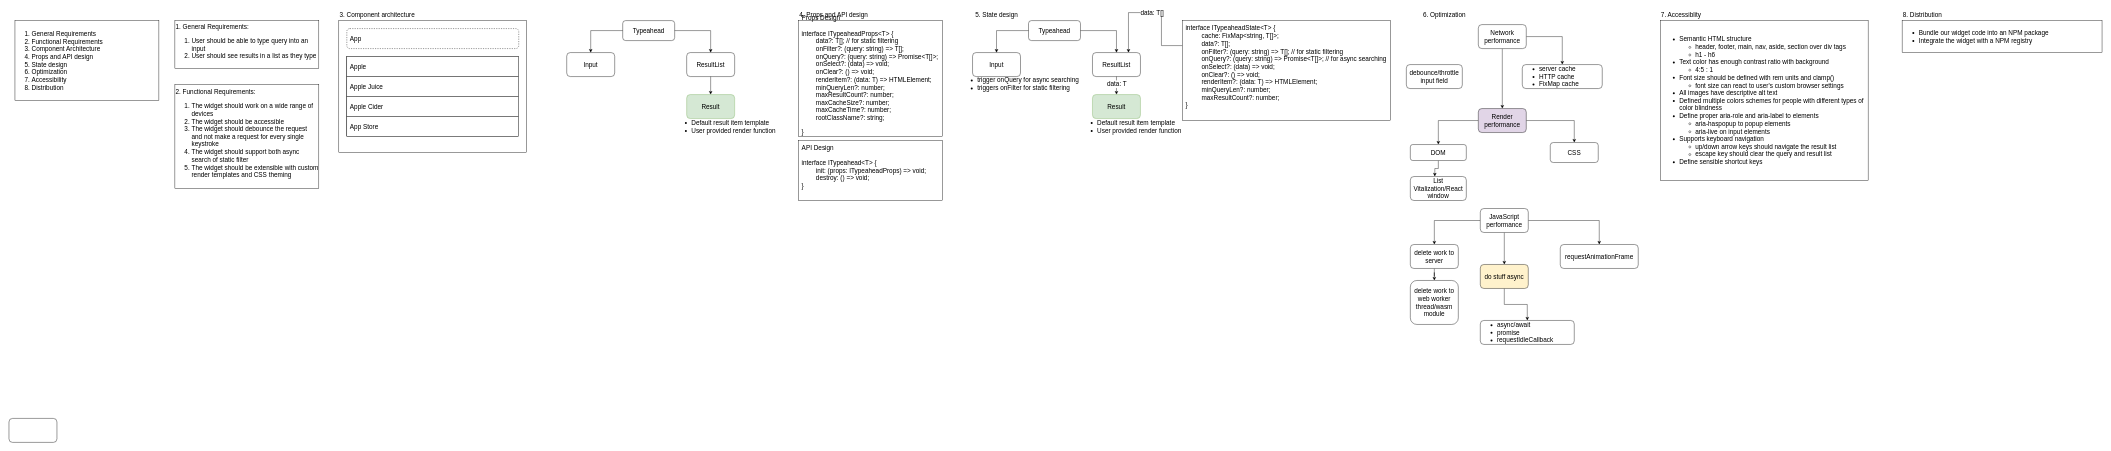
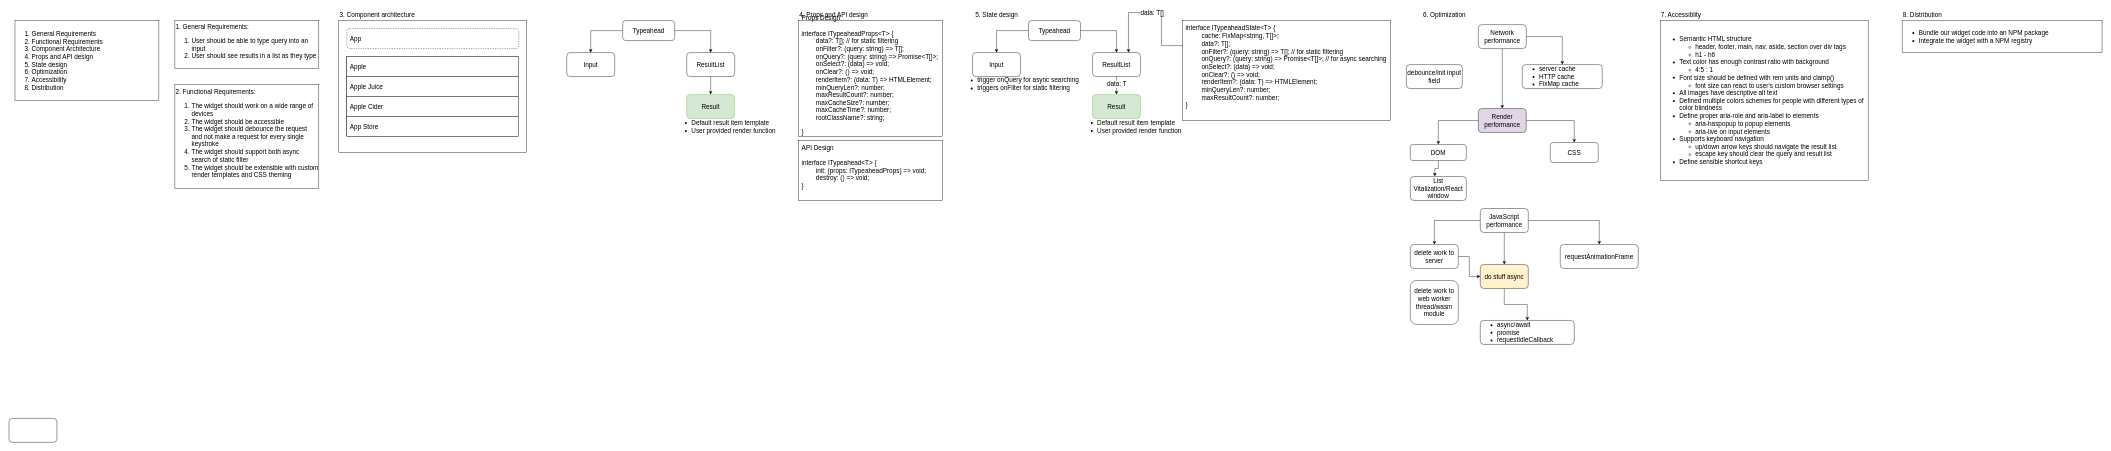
node "debounce/throttle input field": label "debounce/throttle input field" -> "debounce/init input field"
edge "delete work to server" -> "delete work to web worker thread/wasm module": now "delete work to server" -> "do stuff async"
